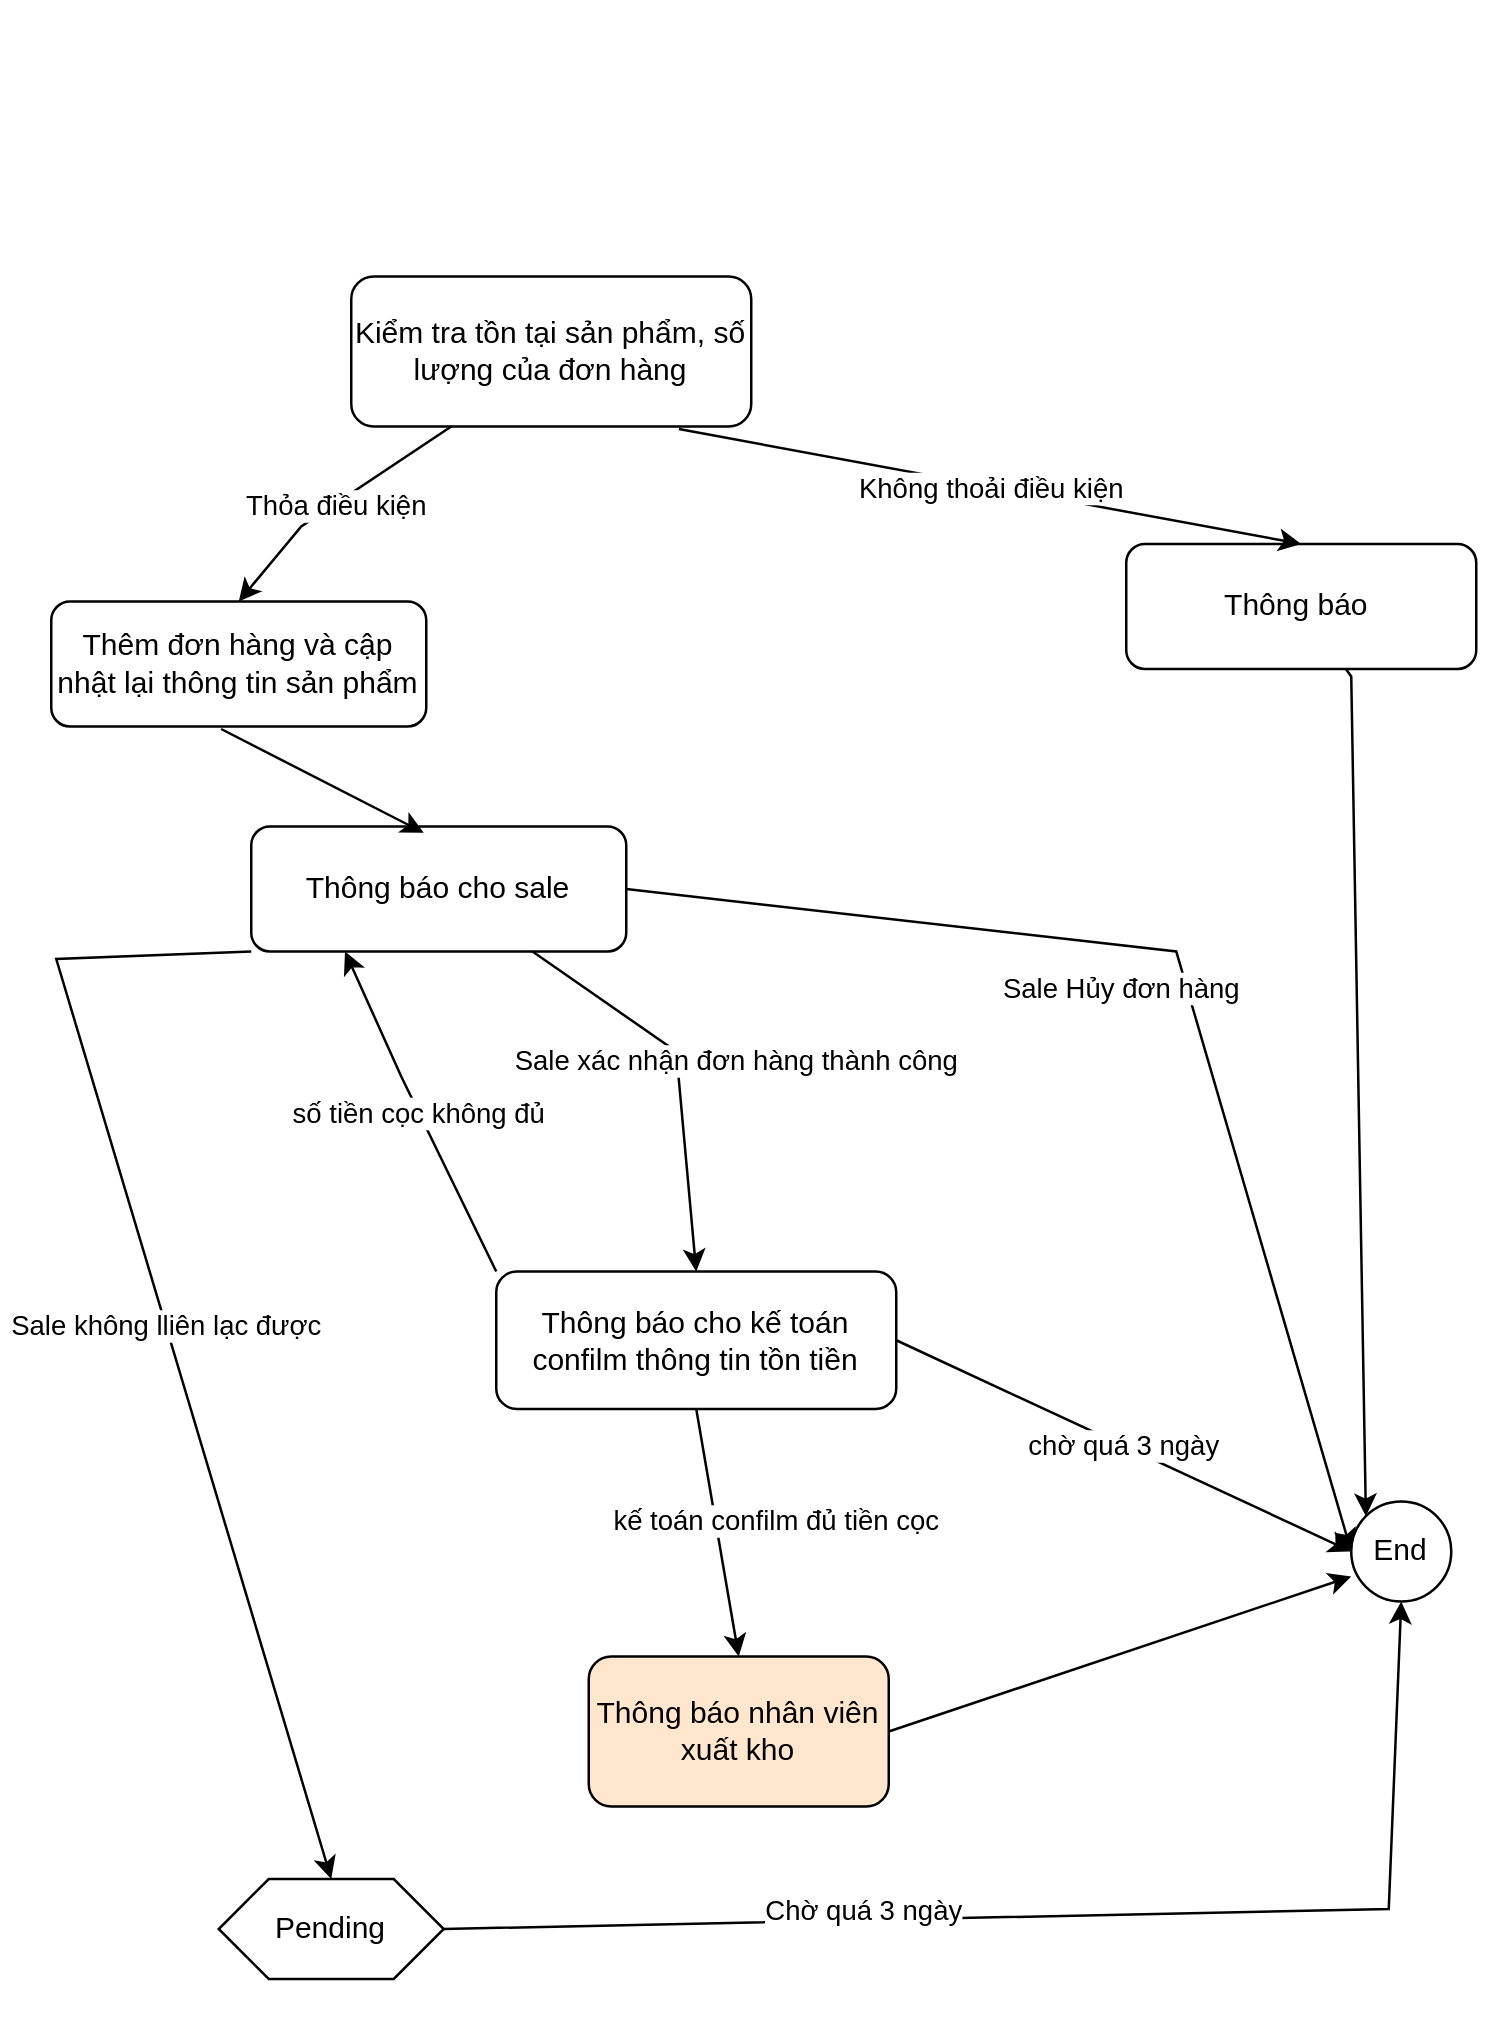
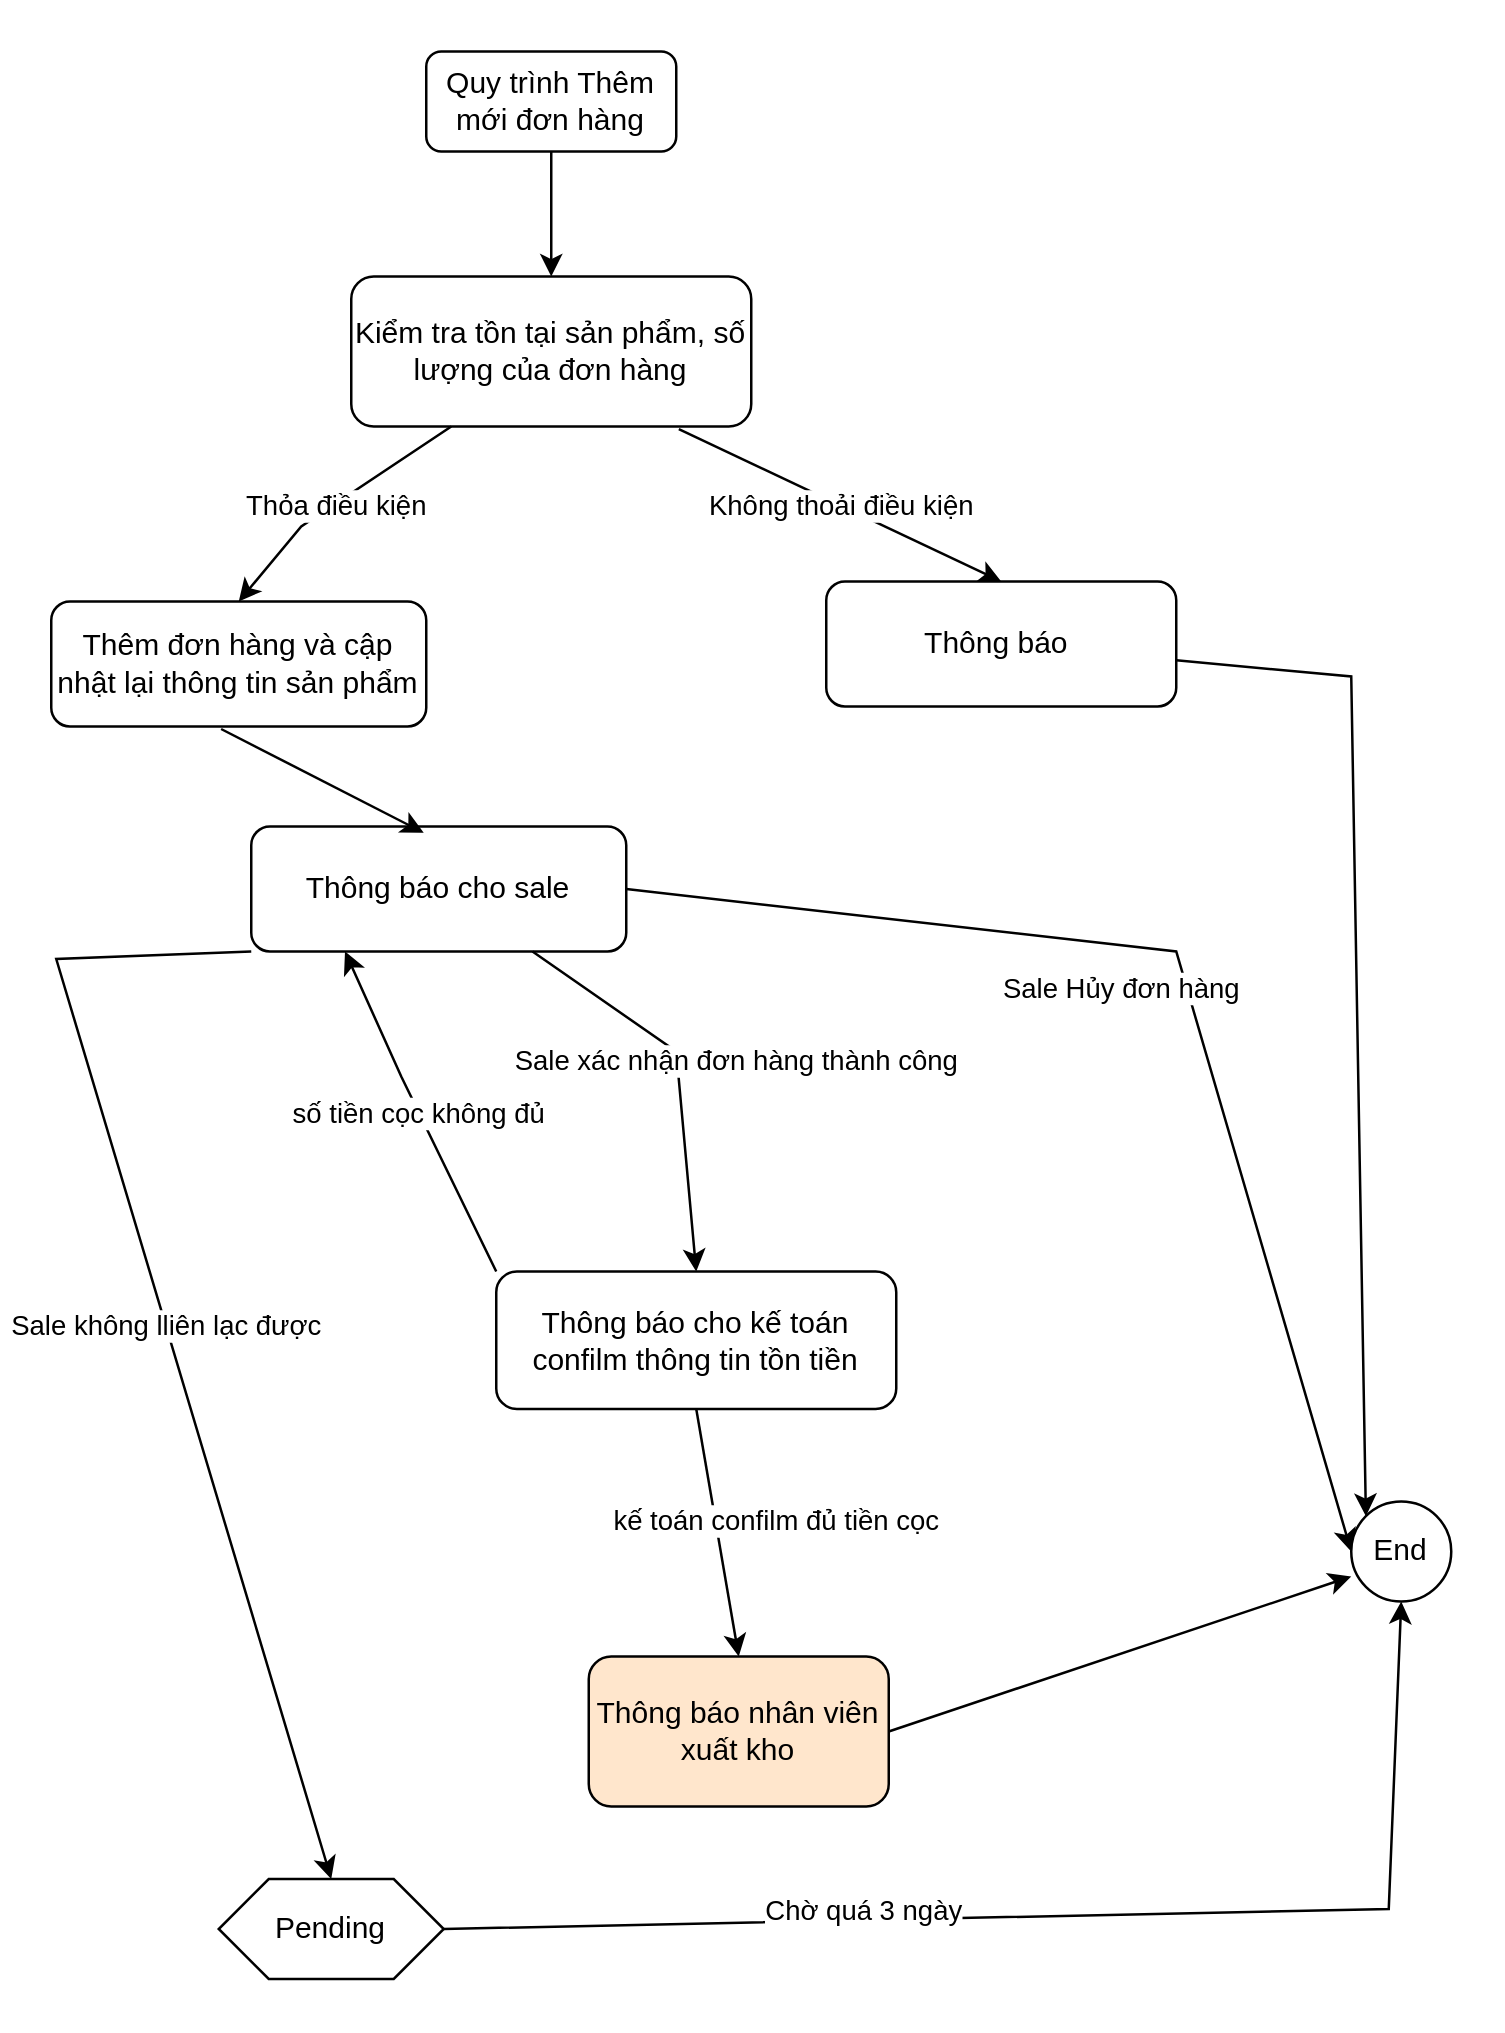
node "Quy trình Thêm mới đơn hàng": added
edge "Quy trình Thêm mới đơn hàng" -> "Kiểm tra tồn tại sản phẩm, số lượng của đơn hàng": added
node "Thông báo": moved (1301, 606) -> (1001, 644)
edge "Thông báo cho kế toán confilm thông tin tồn tiền" -> "End": removed, label "chờ quá 3 ngày"
